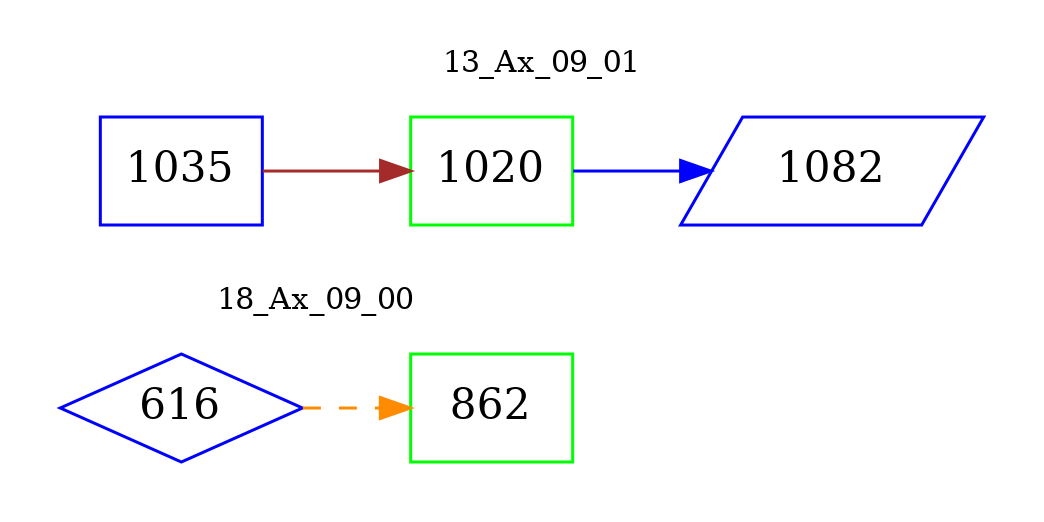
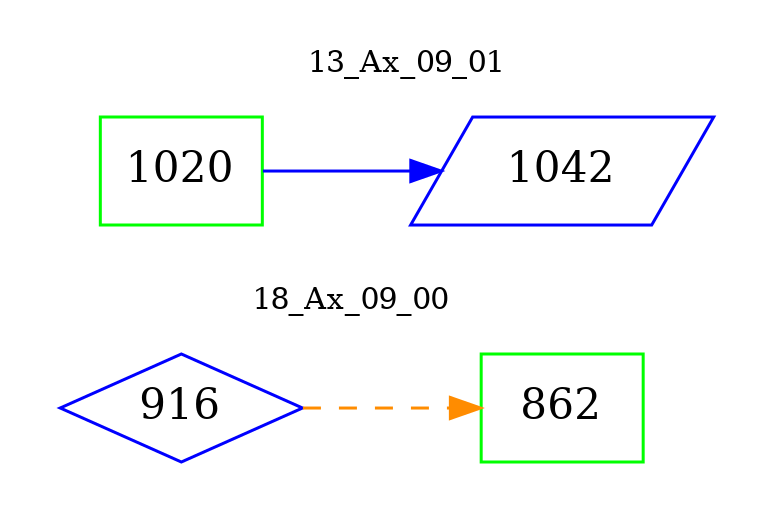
node "1035": removed
node "1082": label "1082" -> "1042"
node "616": label "616" -> "916"
